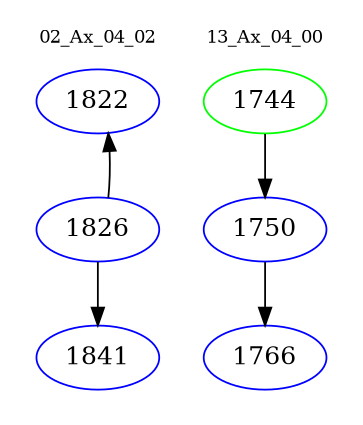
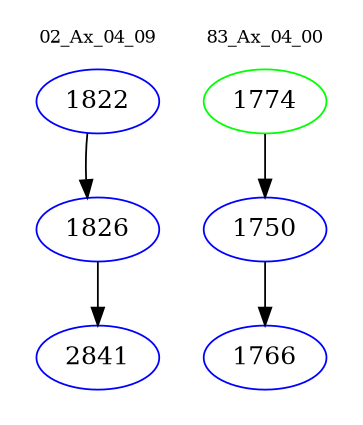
cluster "02_Ax_04_02": label "02_Ax_04_02" -> "02_Ax_04_09"
cluster "13_Ax_04_00": label "13_Ax_04_00" -> "83_Ax_04_00"
node "1744": label "1744" -> "1774"
edge "1826" -> "1822": reversed
node "1841": label "1841" -> "2841"
